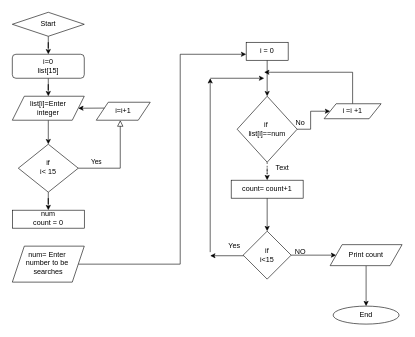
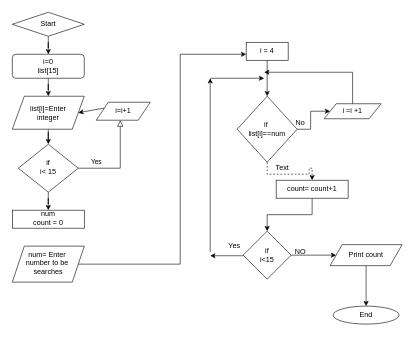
node "i = 0": label "i = 0" -> "i = 4"
node "list[i]=Enter integer": size 72x24 -> 72x33
node "count= count+1": moved (267, 189) -> (312, 189)
